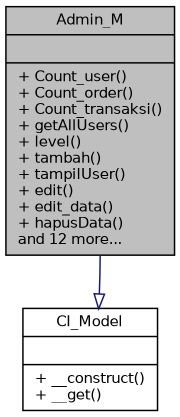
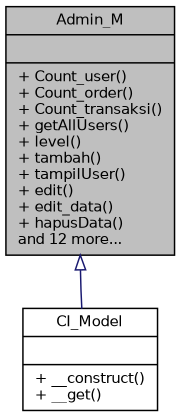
edge "Admin_M" -> "CI_Model": reversed
